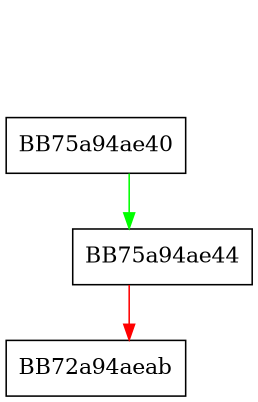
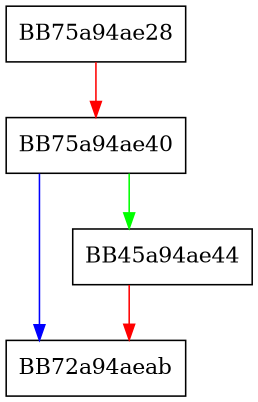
node "BB75a94ae28": added
edge "BB75a94ae40" -> "BB72a94aeab": added
node "BB75a94ae44": label "BB75a94ae44" -> "BB45a94ae44"
